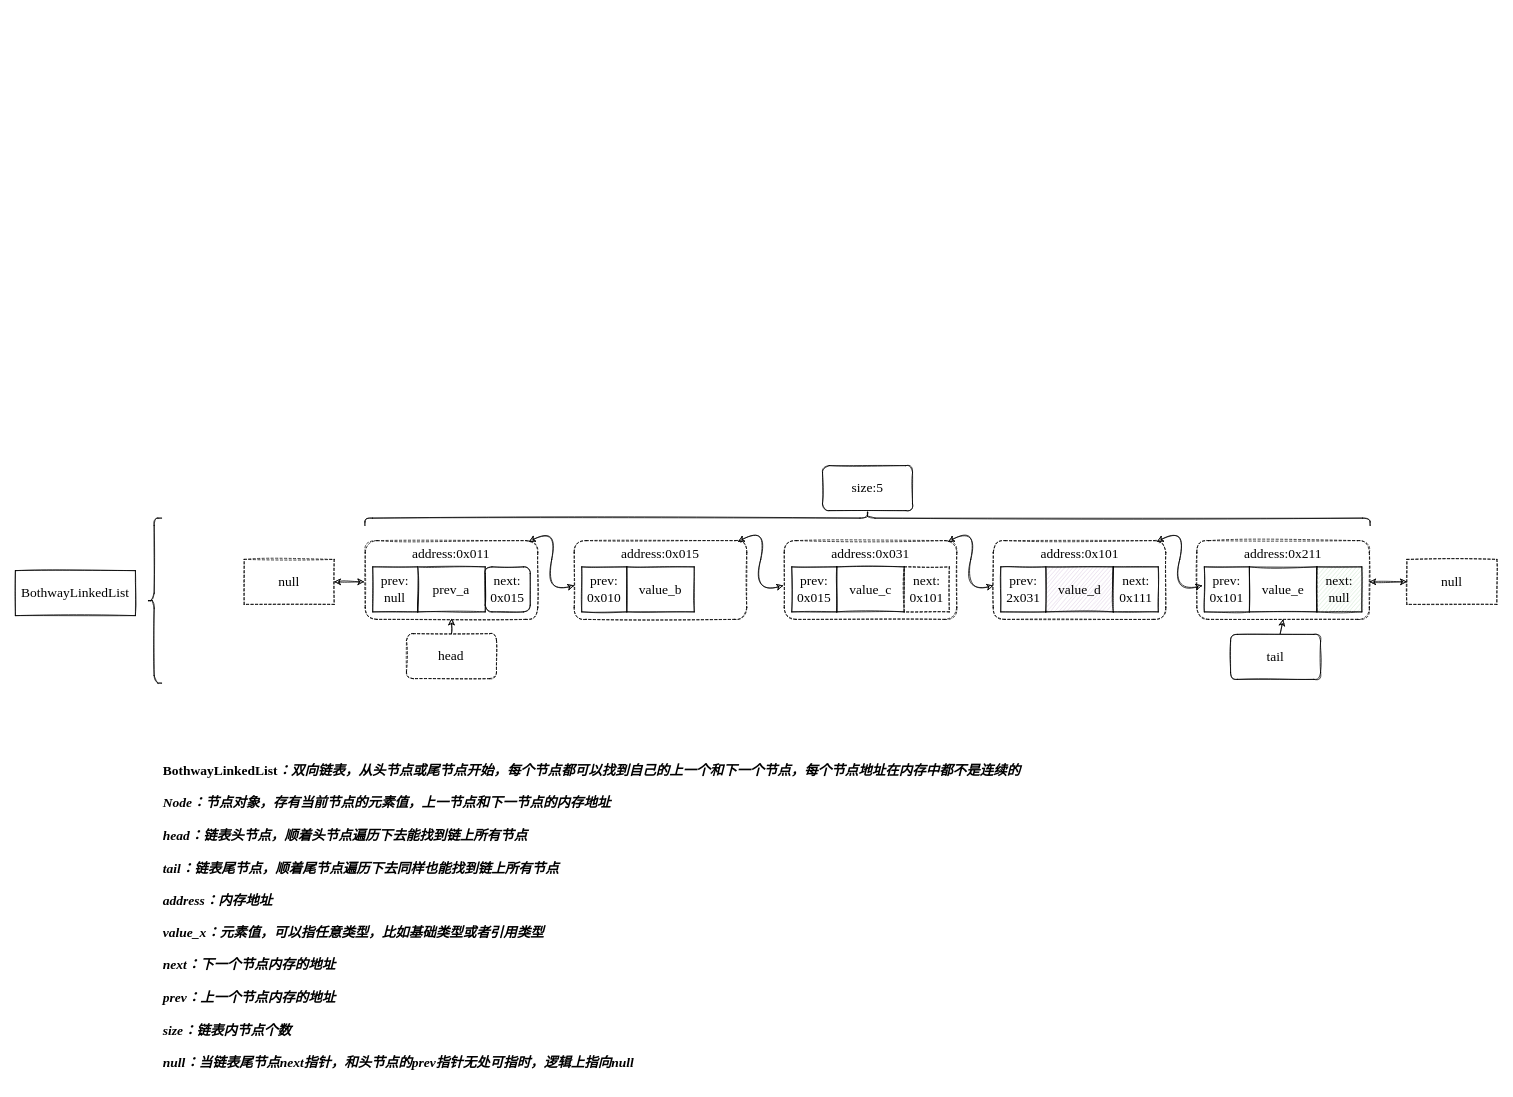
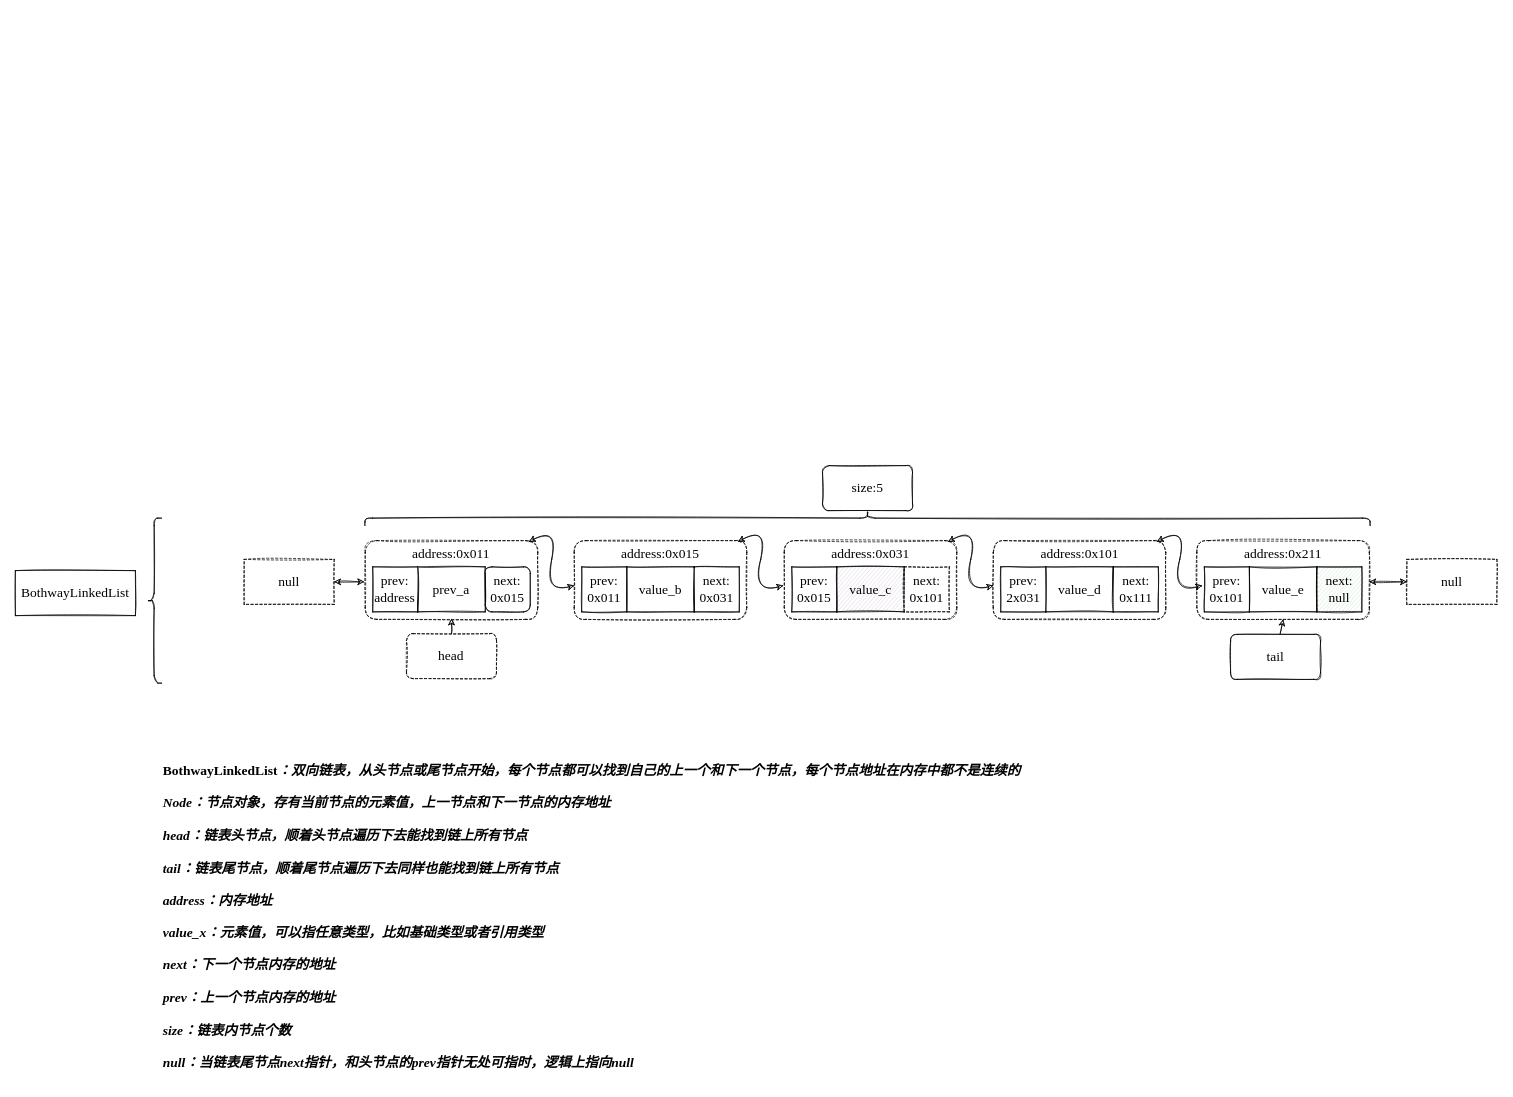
node "prev: null": label "prev: null" -> "prev: address"
node "prev: 0x010": label "prev: 0x010" -> "prev: 0x011"
node "next: 0x031": added
node "value_c": fillcolor #ffffff -> #e1d5e7
node "value_d": fillcolor #e1d5e7 -> #ffffff
